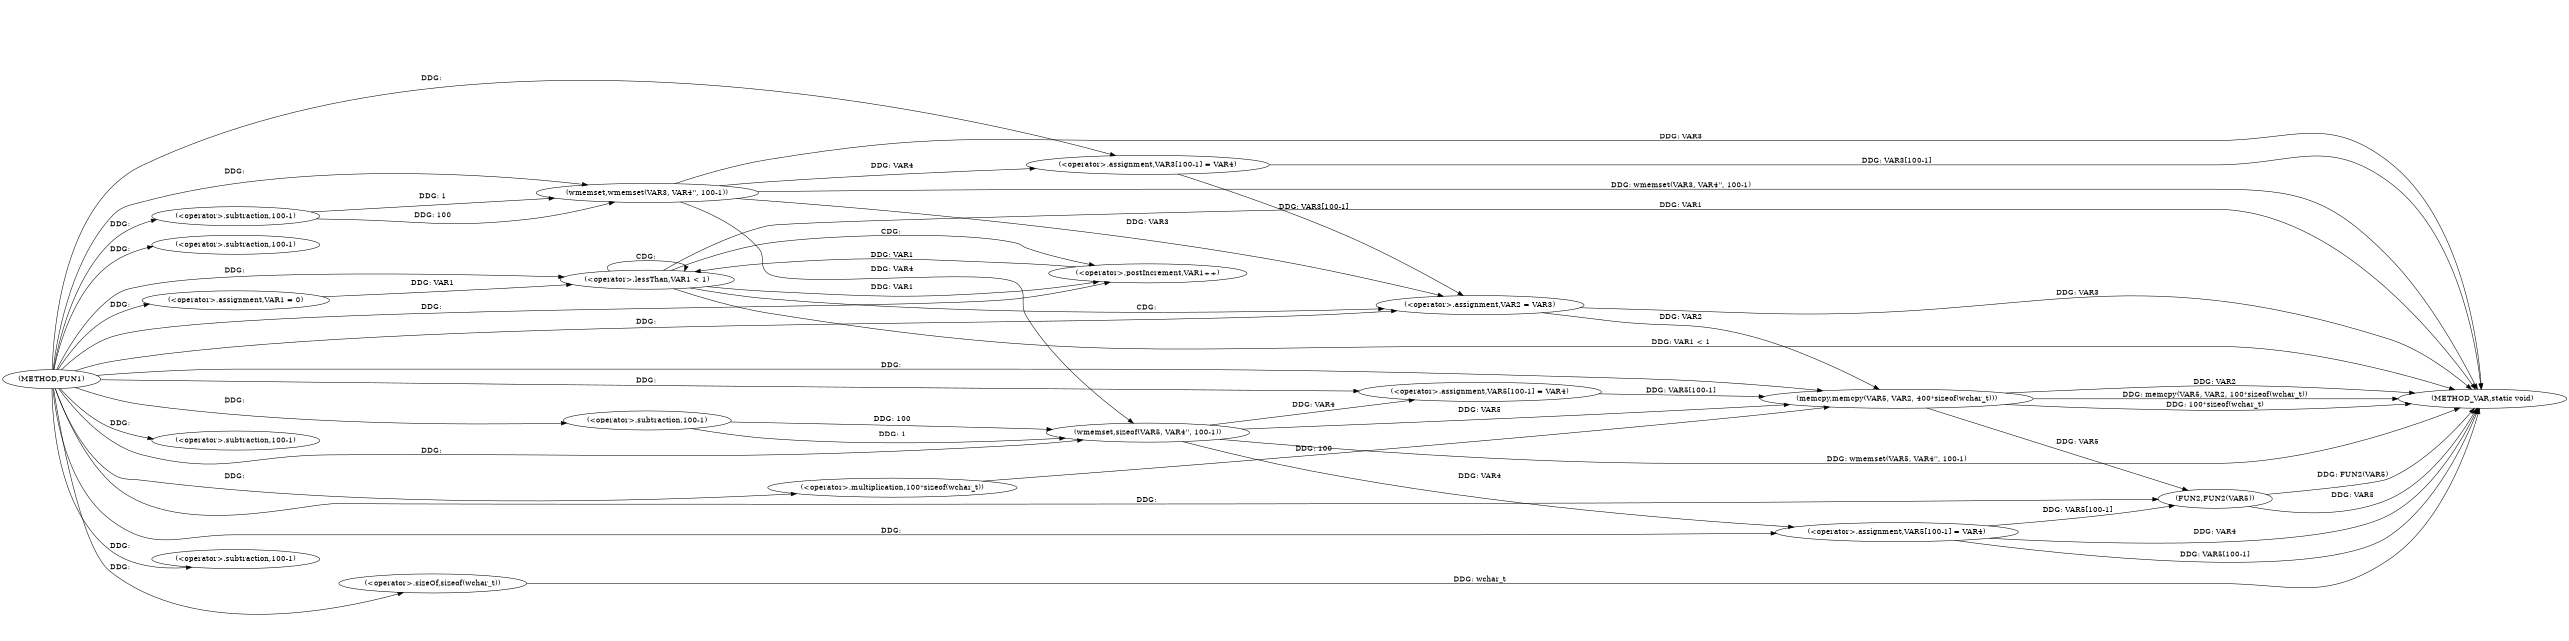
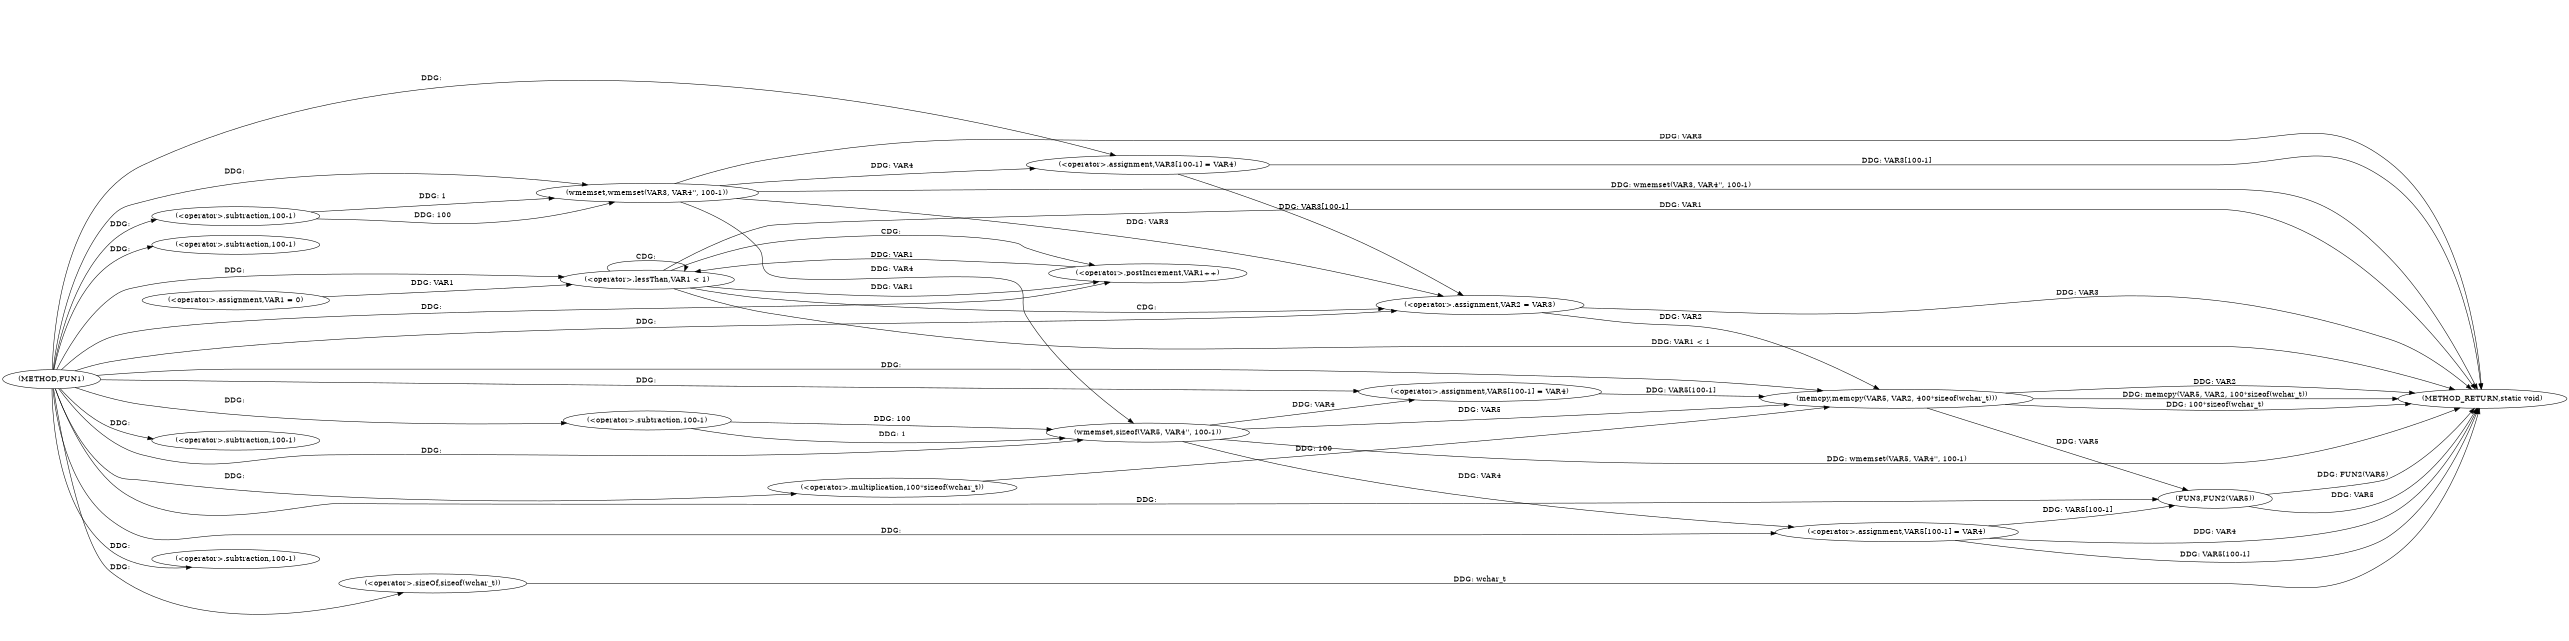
edge "(METHOD,FUN1)" -> "(<operator>.assignment,VAR1 = 0)": removed, label "DDG:"
node "(METHOD_VAR,static void)": label "(METHOD_VAR,static void)" -> "(METHOD_RETURN,static void)"
node "(FUN2,FUN2(VAR5))": label "(FUN2,FUN2(VAR5))" -> "(FUN3,FUN2(VAR5))"
